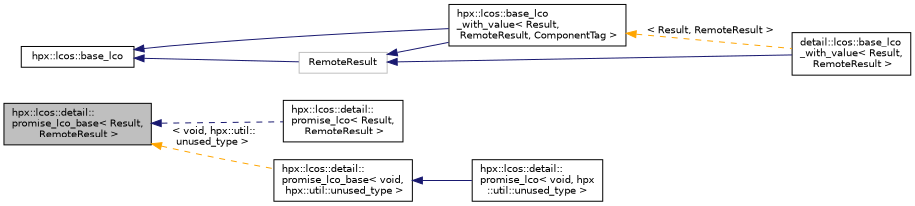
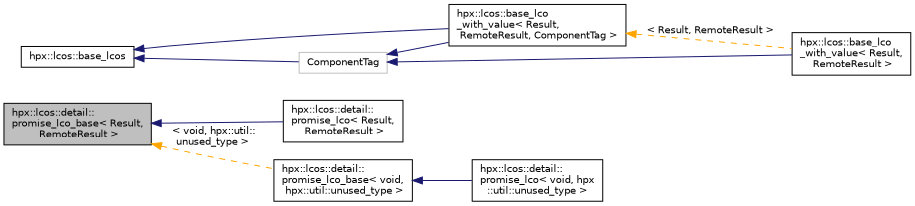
node "detail::lcos::base_lco _with_value< Result, RemoteResult >": label "detail::lcos::base_lco _with_value< Result, RemoteResult >" -> "hpx::lcos::base_lco _with_value< Result, RemoteResult >"
node "hpx::lcos::base_lco": label "hpx::lcos::base_lco" -> "hpx::lcos::base_lcos"
node "RemoteResult": label "RemoteResult" -> "ComponentTag"
edge "hpx::lcos::detail:: promise_lco< Result, RemoteResult >" -> "hpx::lcos::detail:: promise_lco_base< Result, RemoteResult >": style dashed -> solid
